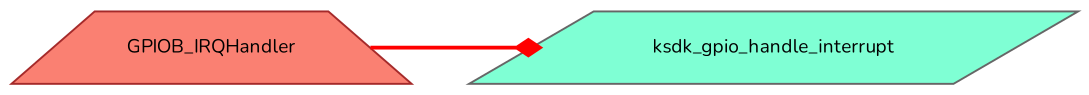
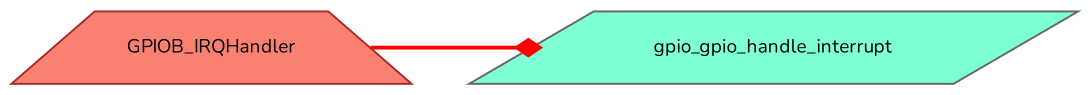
node "ksdk_gpio_handle_interrupt": label "ksdk_gpio_handle_interrupt" -> "gpio_gpio_handle_interrupt"
